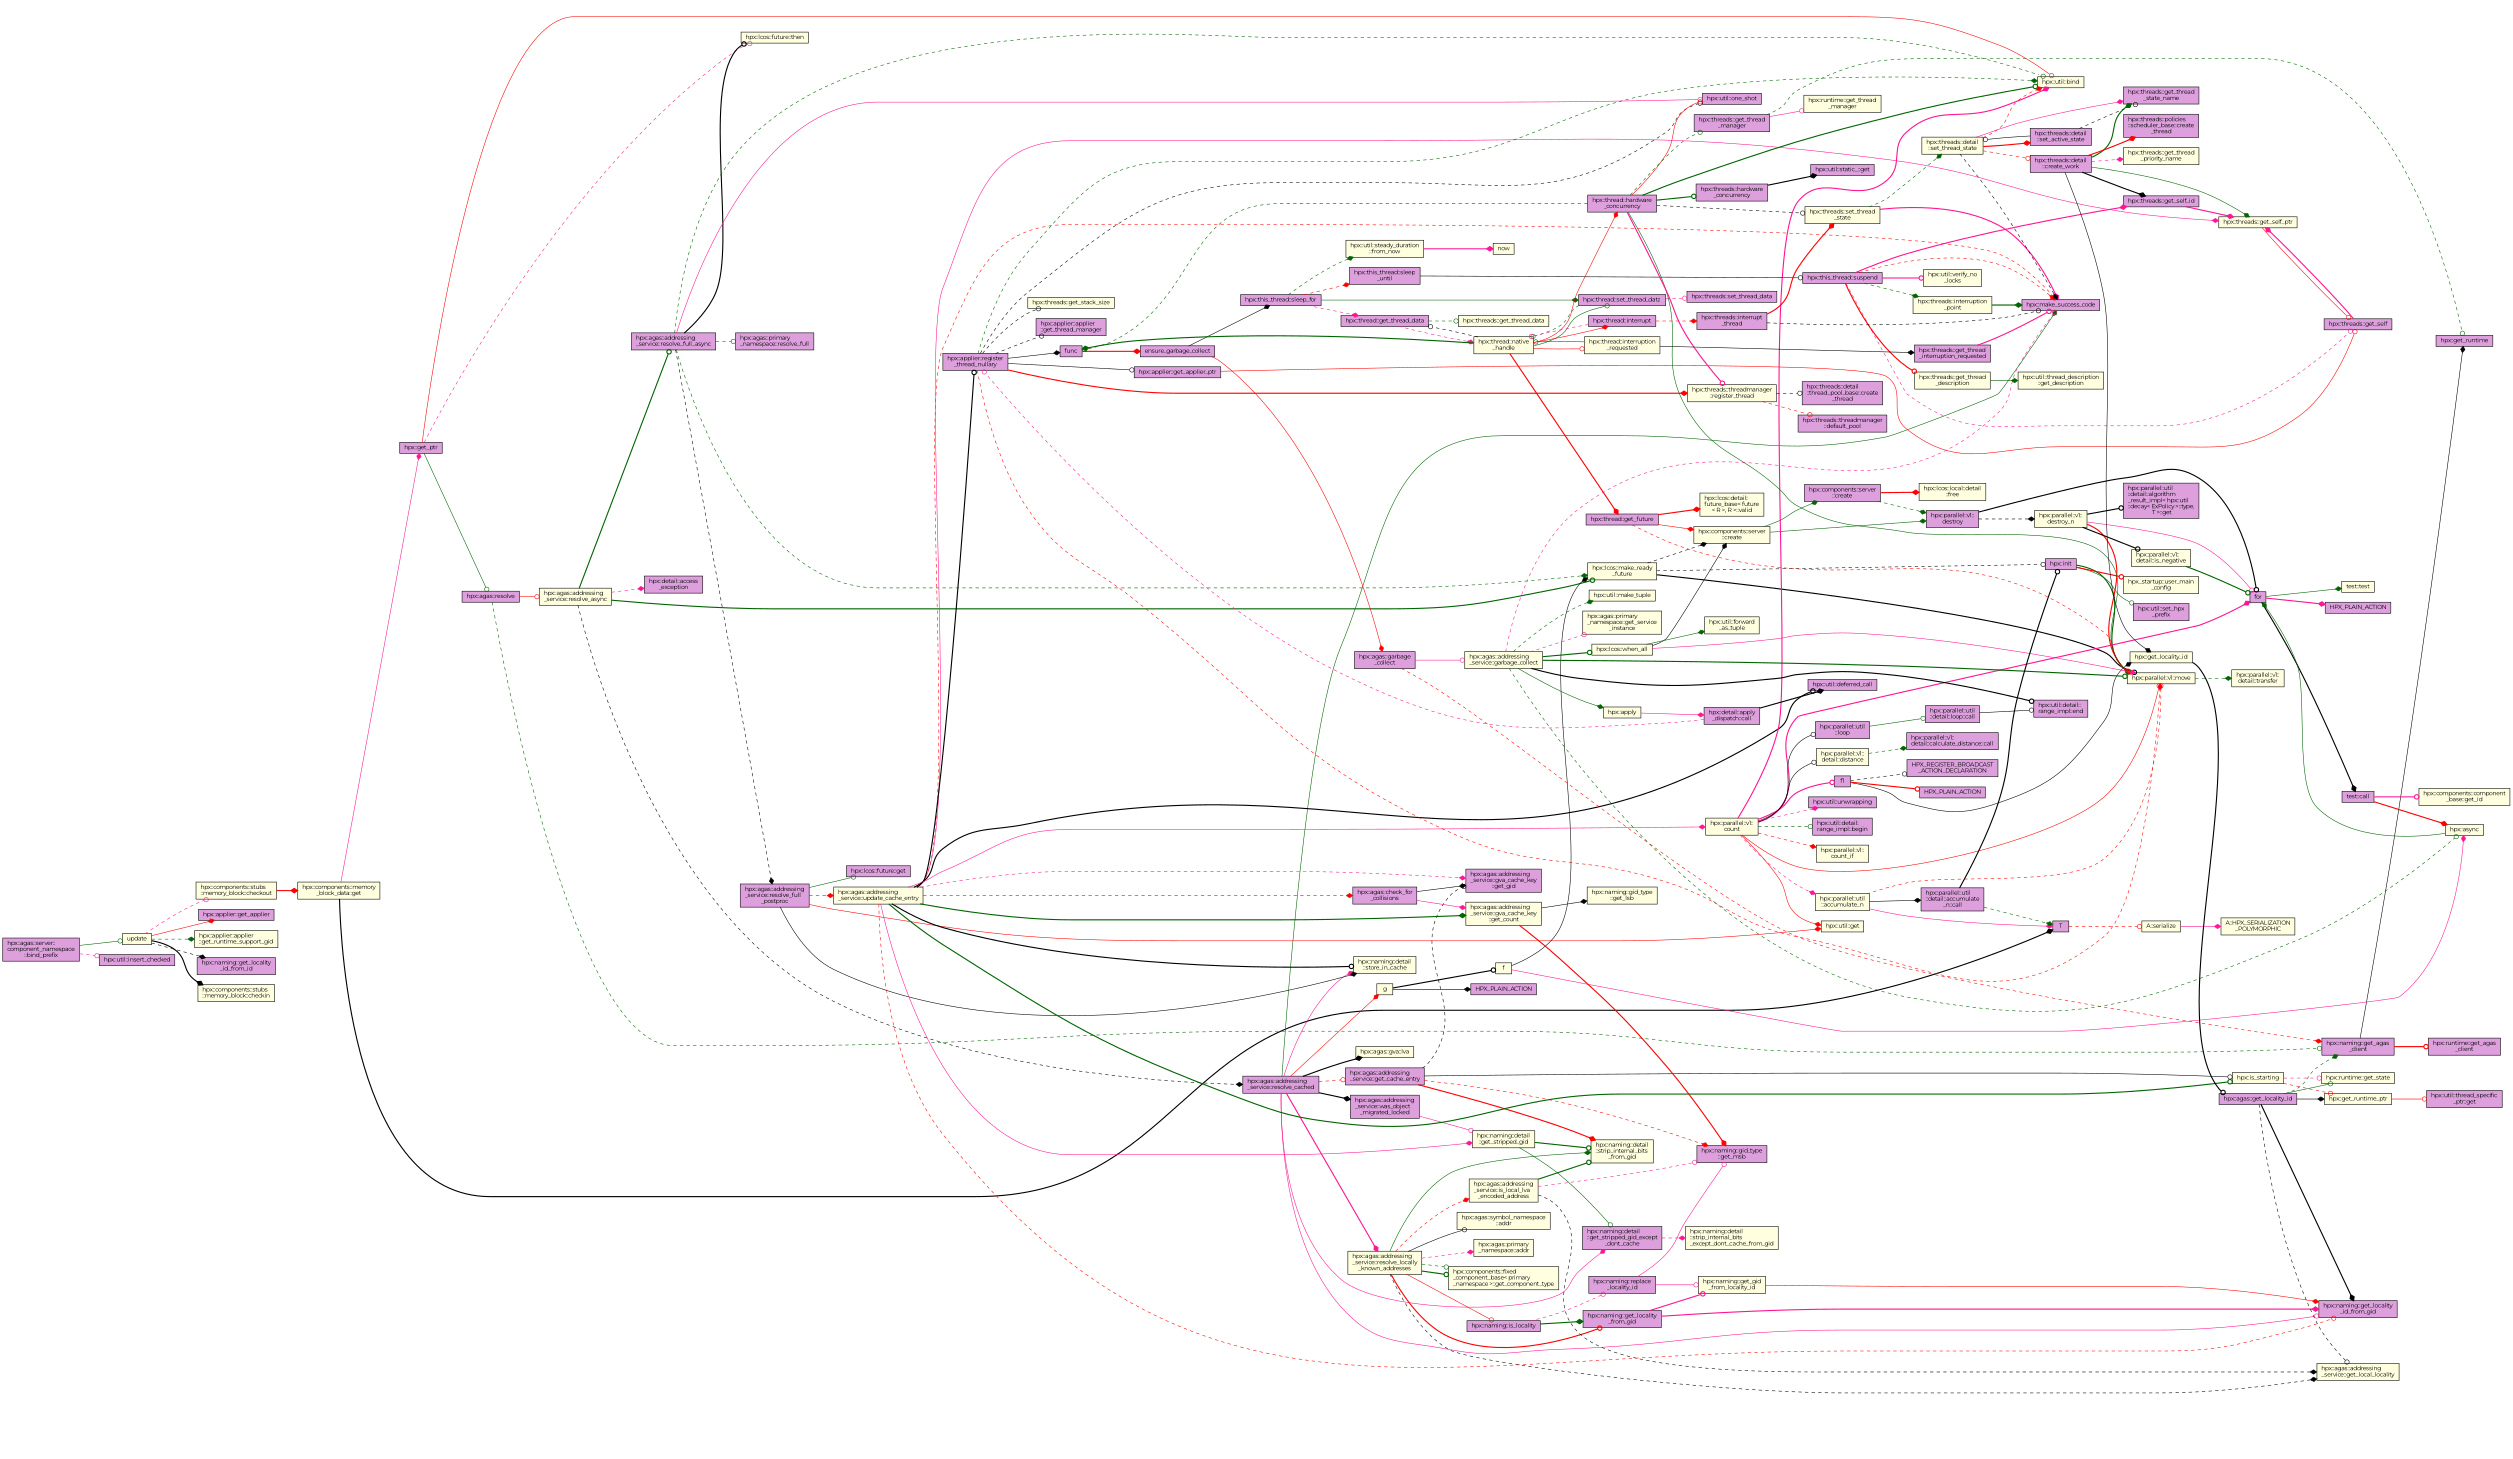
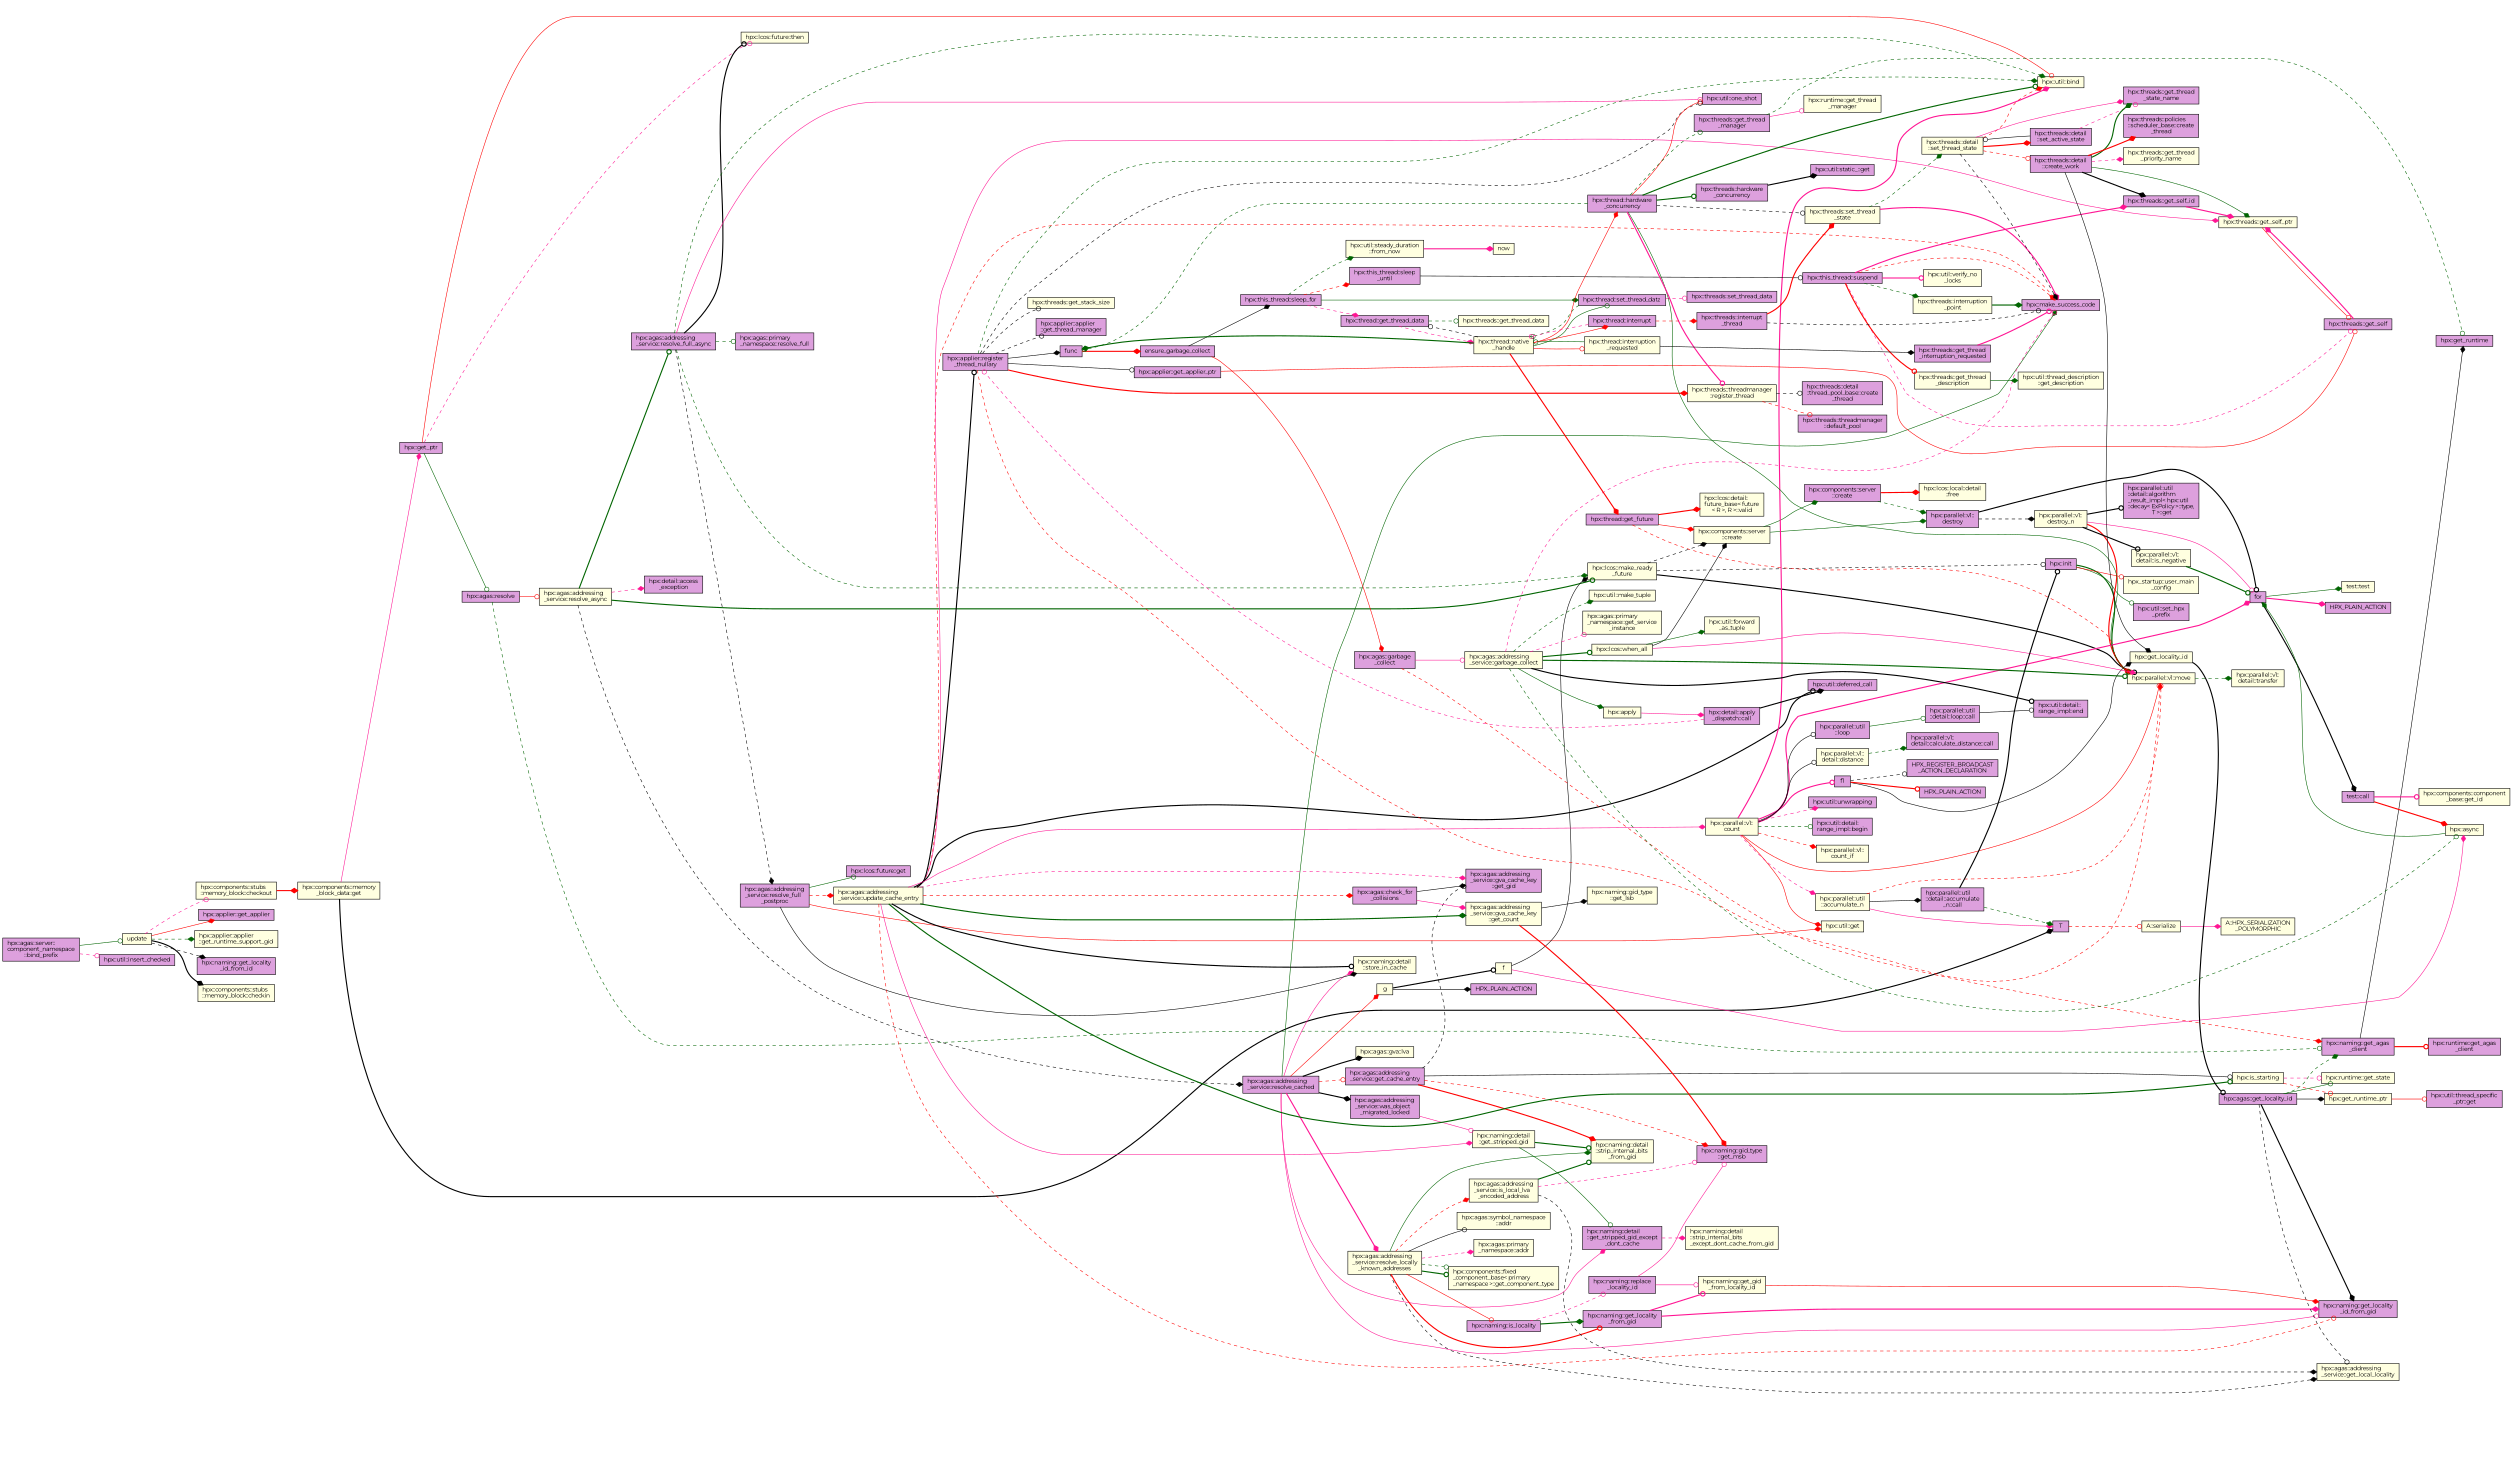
edge "hpx::agas::addressing _service::resolve_full_async" -> "hpx::util::bind": arrowhead odot -> diamond
edge "hpx::threads::detail ::set_active_state" -> "hpx::threads::get_thread _state_name": color black -> deeppink
edge "hpx::init" -> "hpx_startup::user_main _config": style bold -> solid
